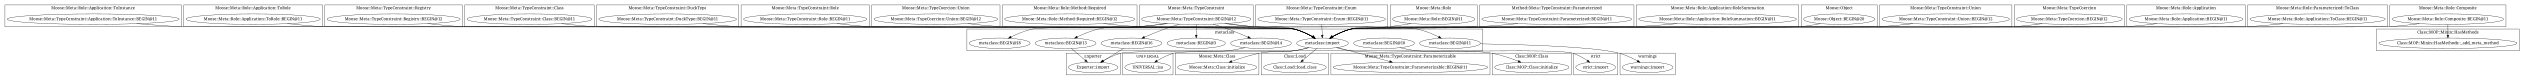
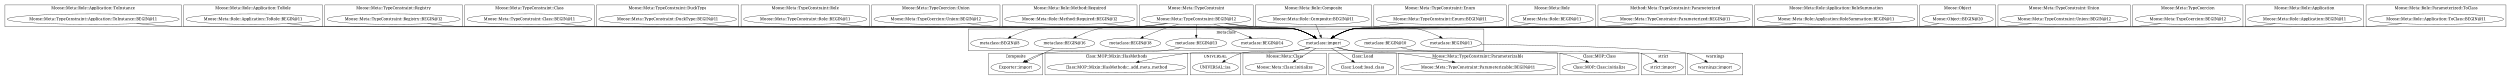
edge "Moose::Meta::Role::Composite::BEGIN@11" -> "Class::MOP::Mixin::HasMethods::_add_meta_method": now "metaclass::import" -> "Class::MOP::Mixin::HasMethods::_add_meta_method"
edge "metaclass::BEGIN@14" -> "Exporter::import": removed
cluster "Exporter": label "Exporter" -> "Composite"
